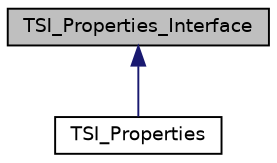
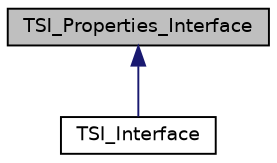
node "TSI_Properties": label "TSI_Properties" -> "TSI_Interface"
